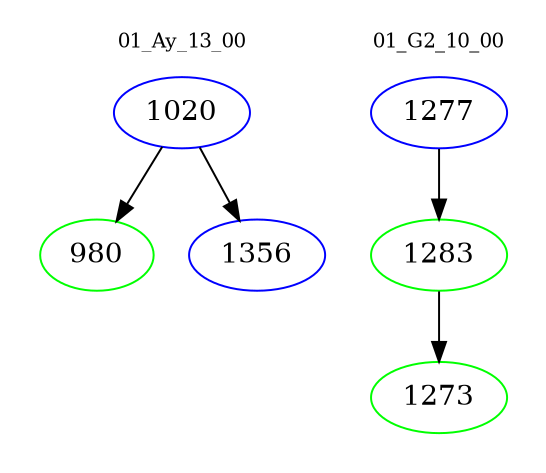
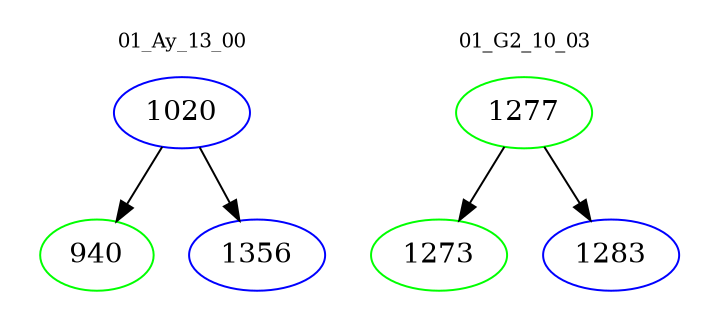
cluster "01_G2_10_00": label "01_G2_10_00" -> "01_G2_10_03"
node "1277": color blue -> green
node "980": label "980" -> "940"
node "1283": color green -> blue
edge "1283" -> "1273": now "1277" -> "1273"
